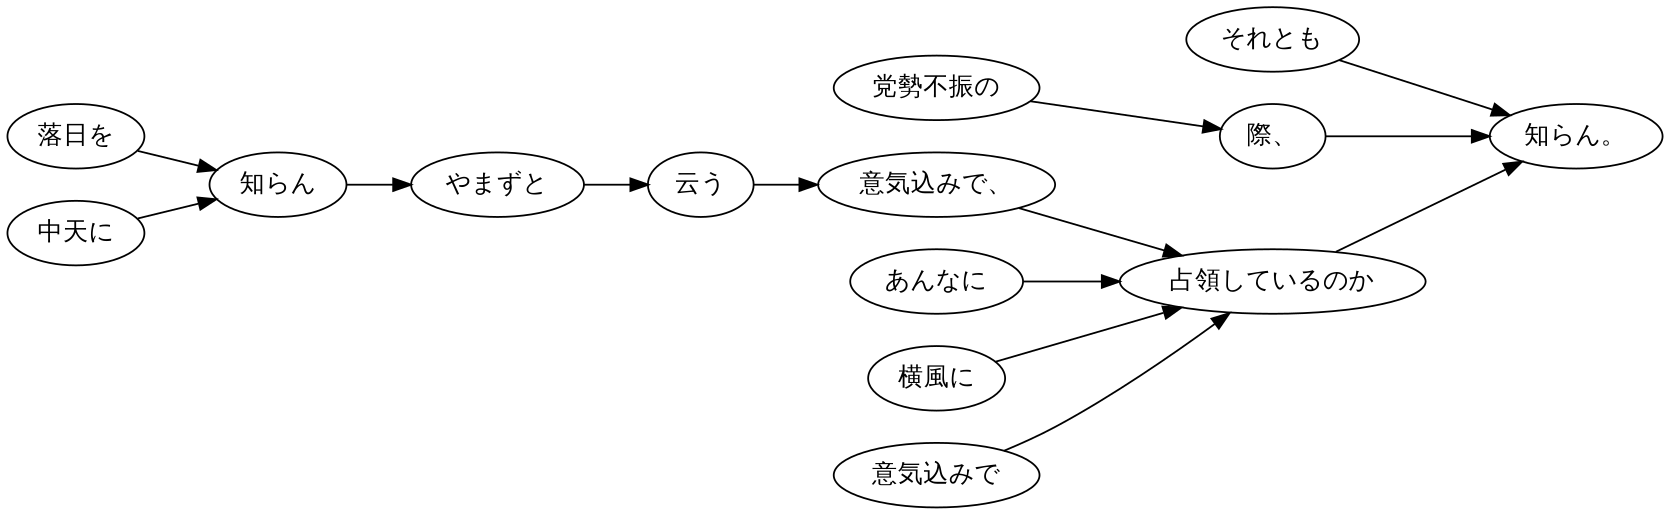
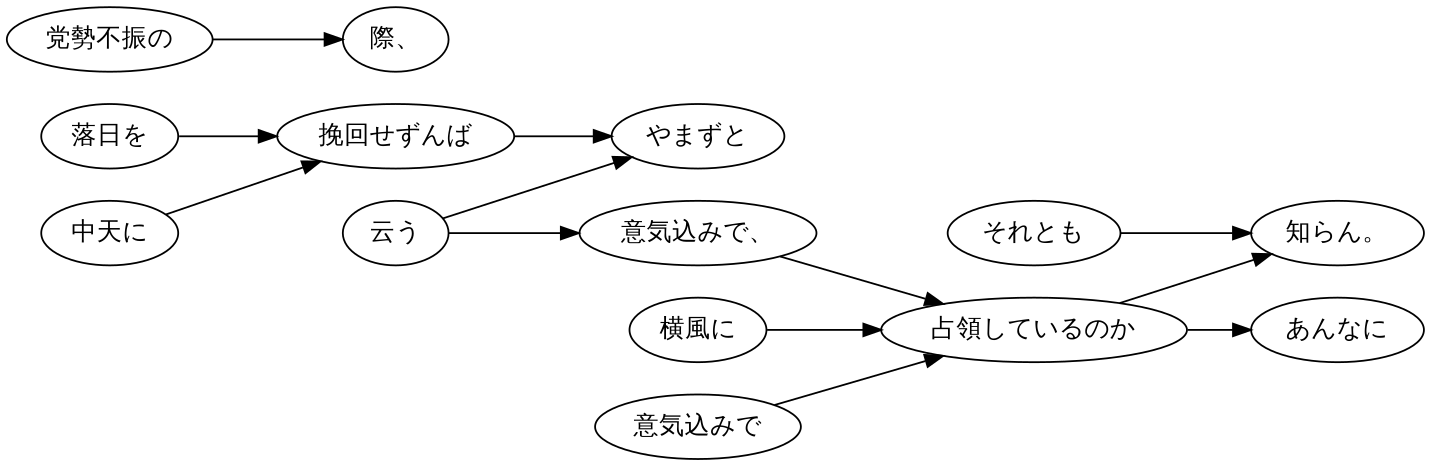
edge "際、" -> "知らん。": removed
node "知らん": label "知らん" -> "挽回せずんば"
edge "やまずと" -> "云う": reversed
edge "あんなに" -> "占領しているのか": reversed
